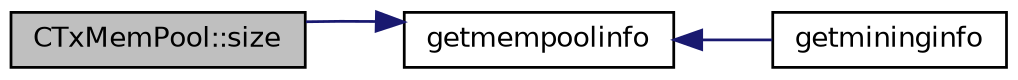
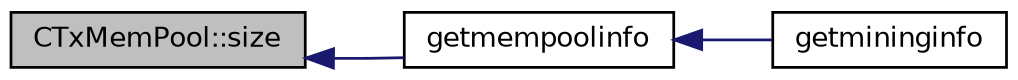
edge "CTxMemPool::size" -> "getmempoolinfo": reversed
